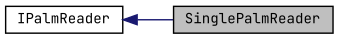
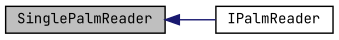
edge "SinglePalmReader" -> "IPalmReader": reversed
